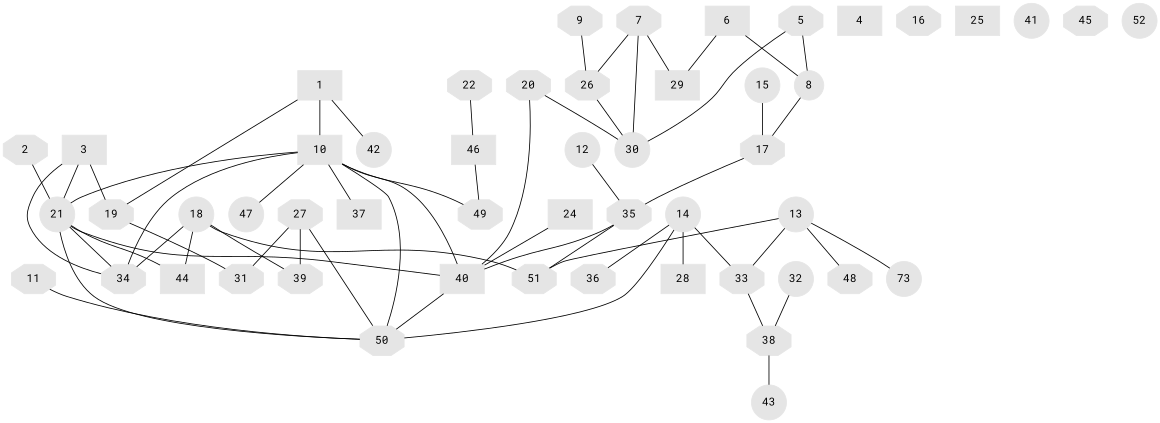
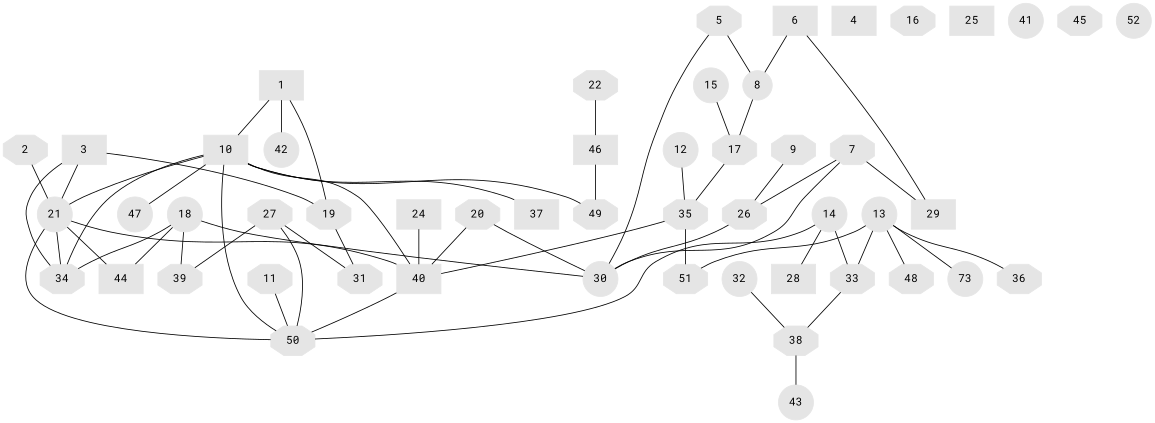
edge "18" -- "51": now "18" -- "30"
edge "14" -- "36": now "13" -- "36"
